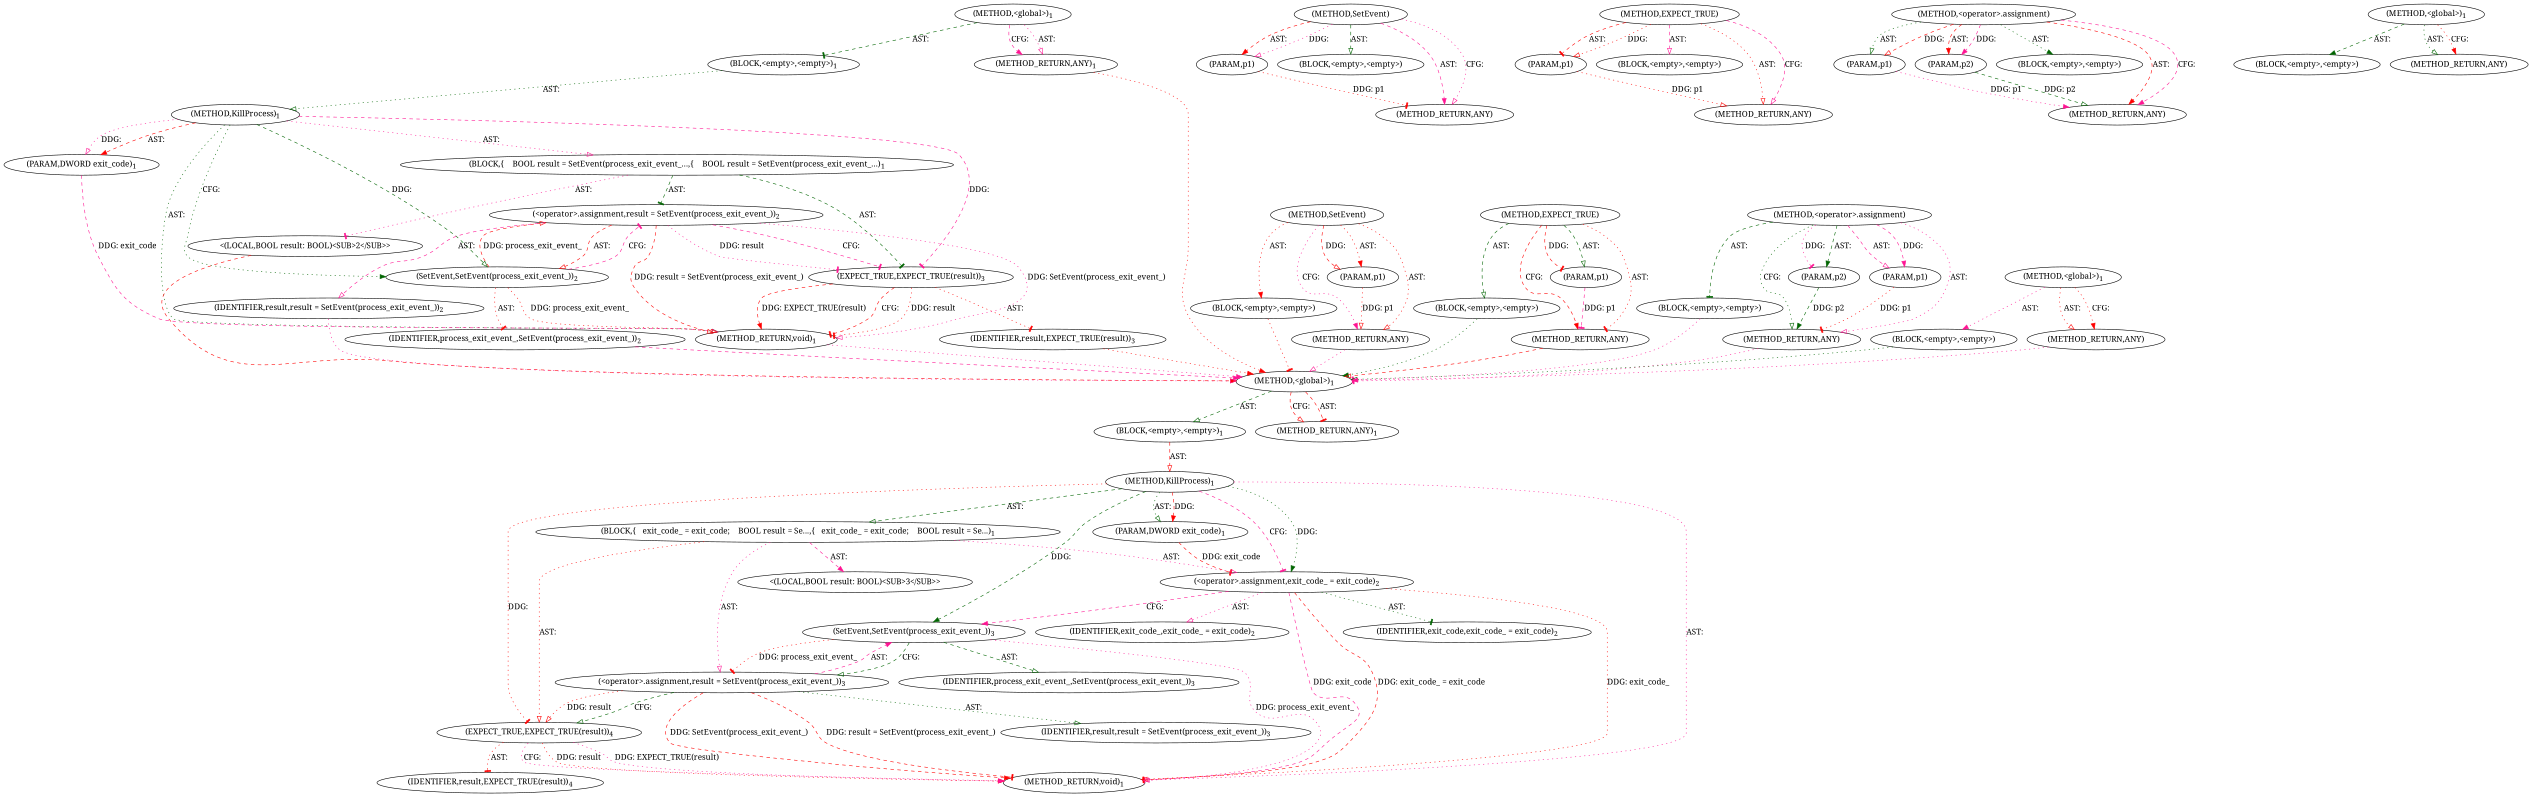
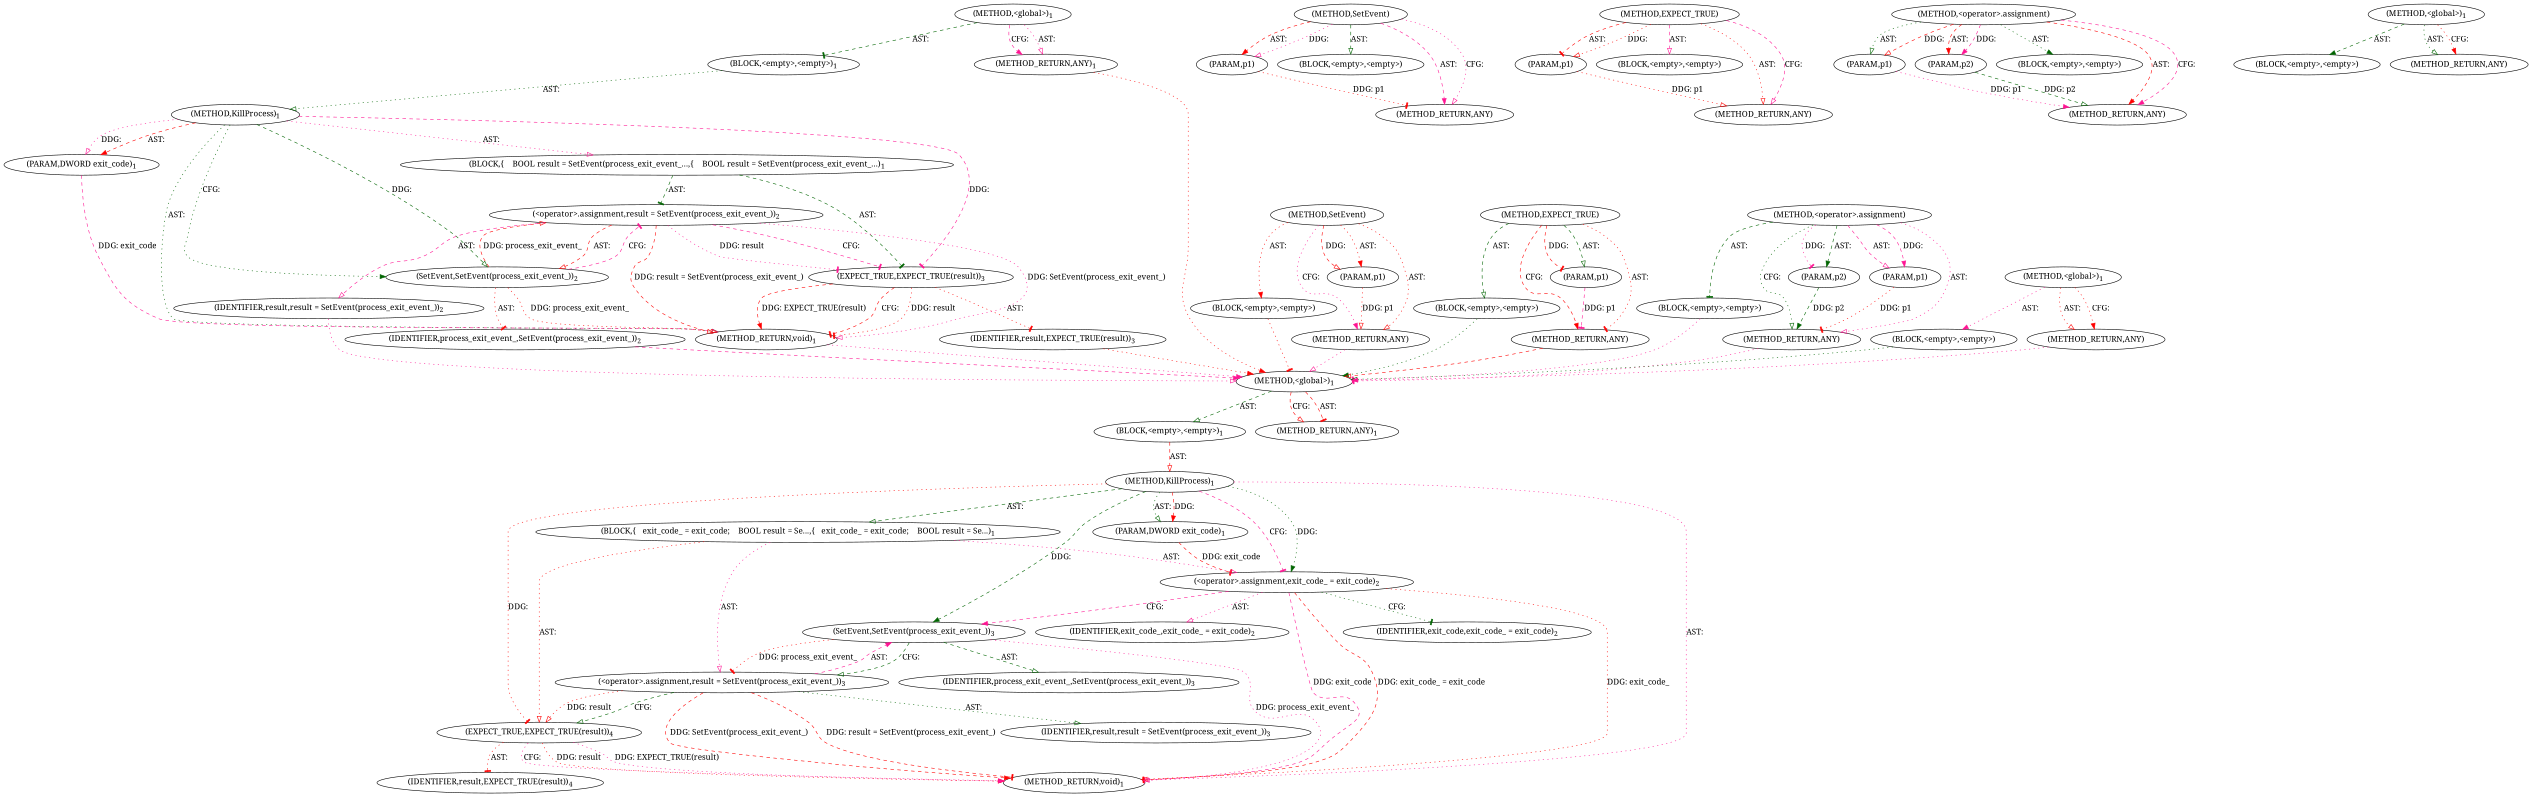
node "<(LOCAL,BOOL result: BOOL)<SUB>2</SUB>>": removed
node "<(LOCAL,BOOL result: BOOL)<SUB>3</SUB>>": removed
edge "(<operator>.assignment,exit_code_ = exit_code)" -> "(IDENTIFIER,exit_code,exit_code_ = exit_code)": label "AST: " -> "CFG: "
